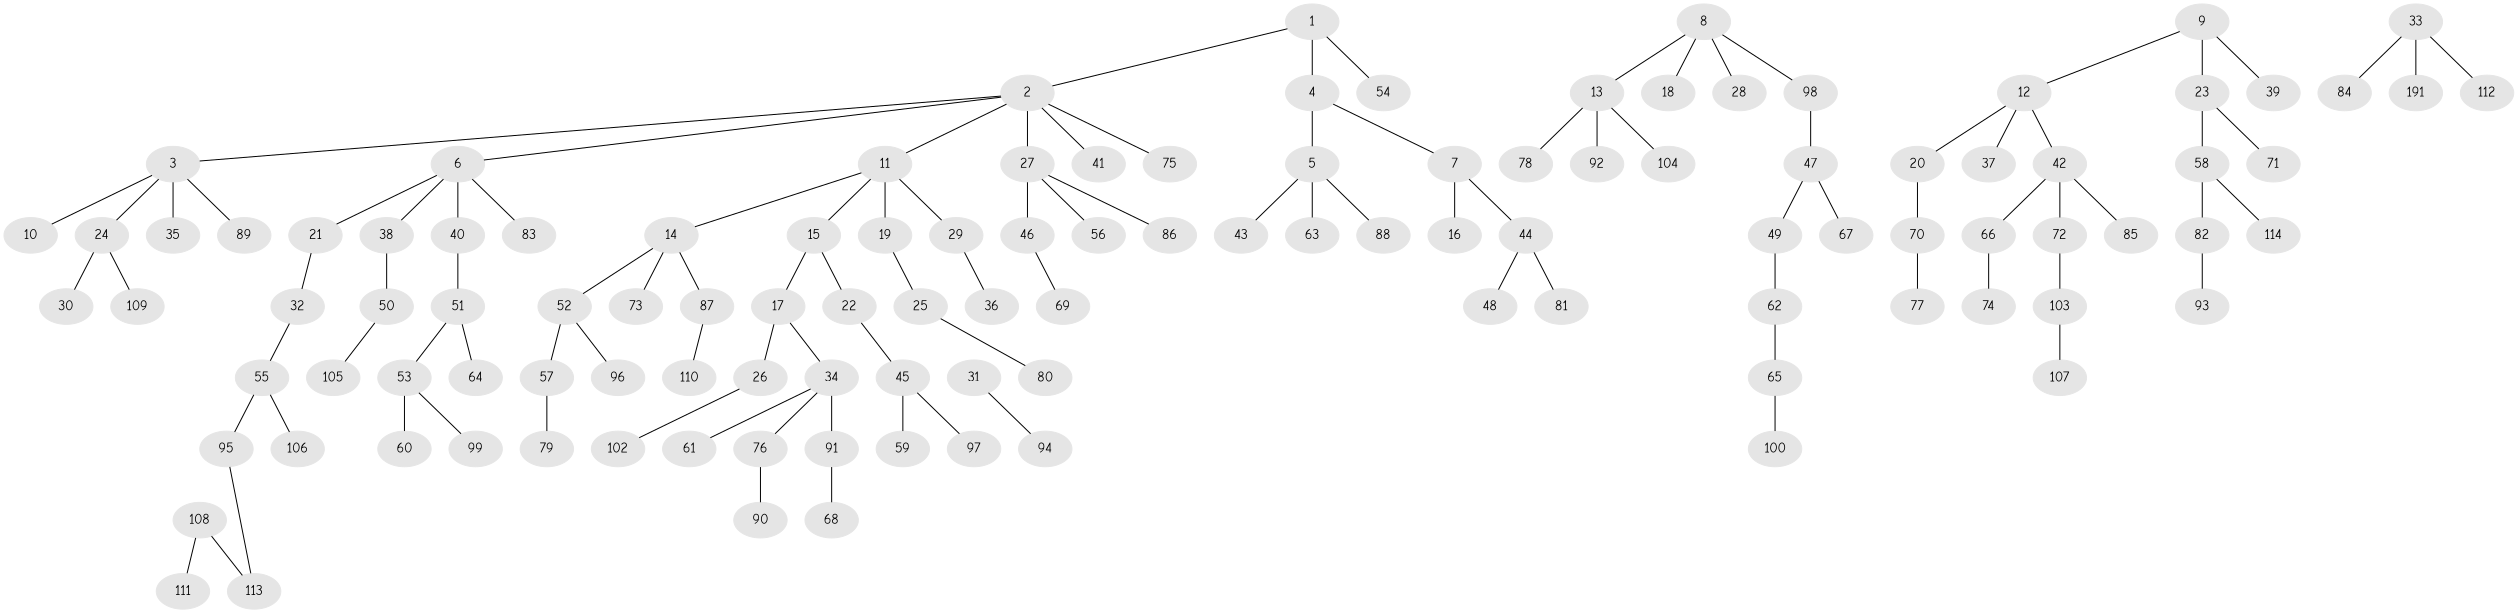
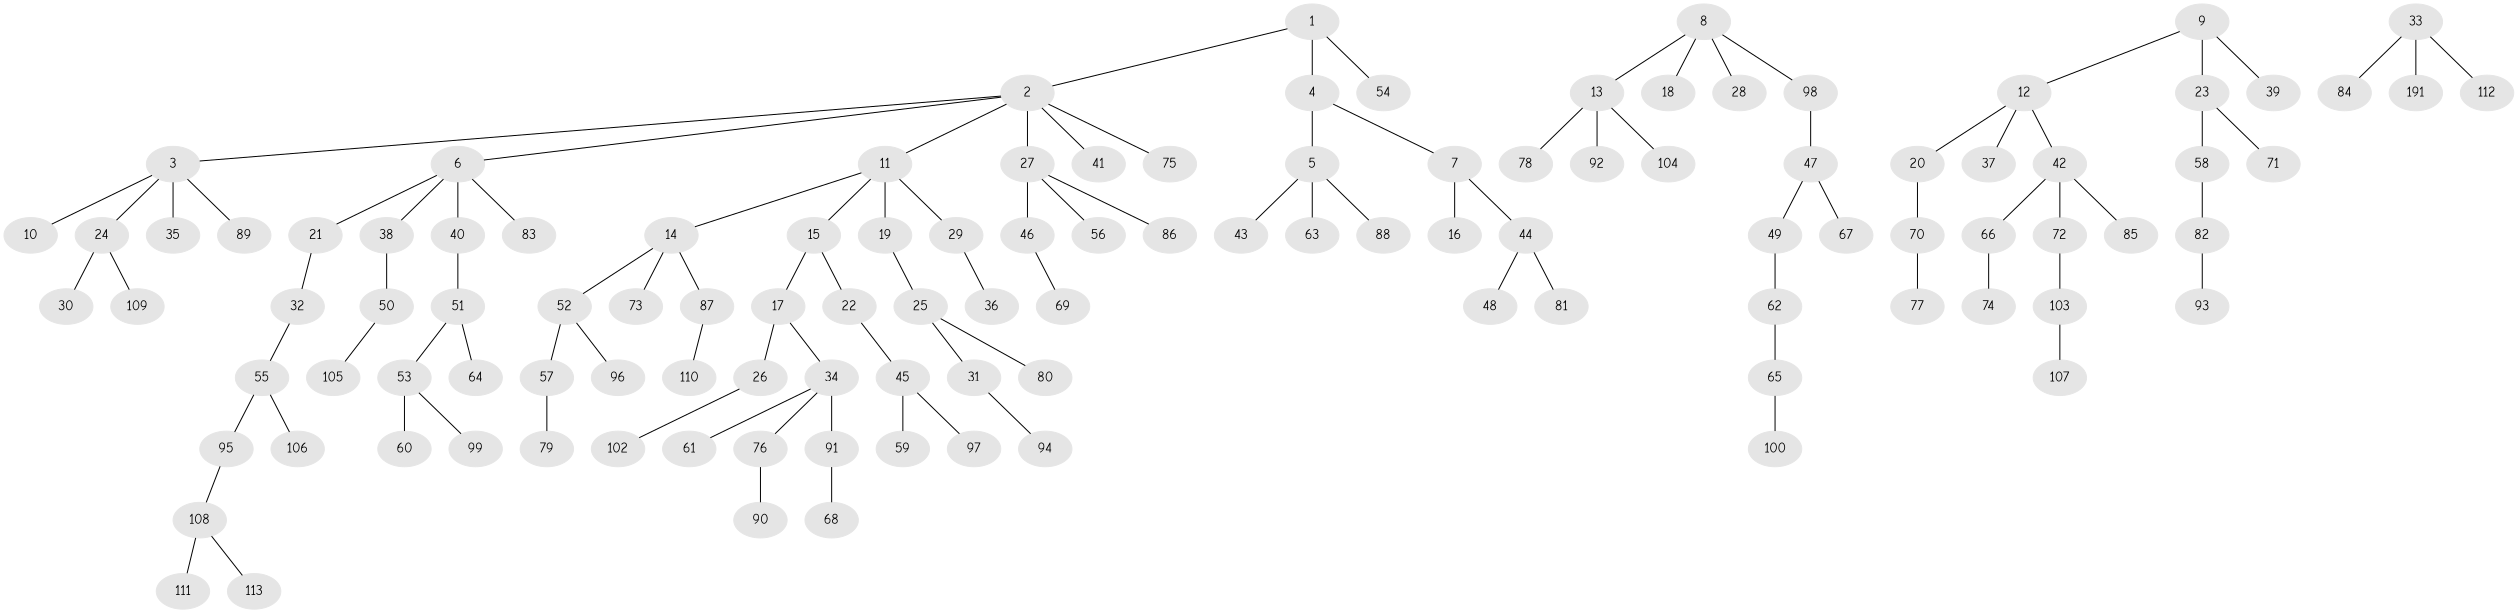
node "114": removed
edge "25" -- "31": added
edge "95" -- "113": now "95" -- "108"
